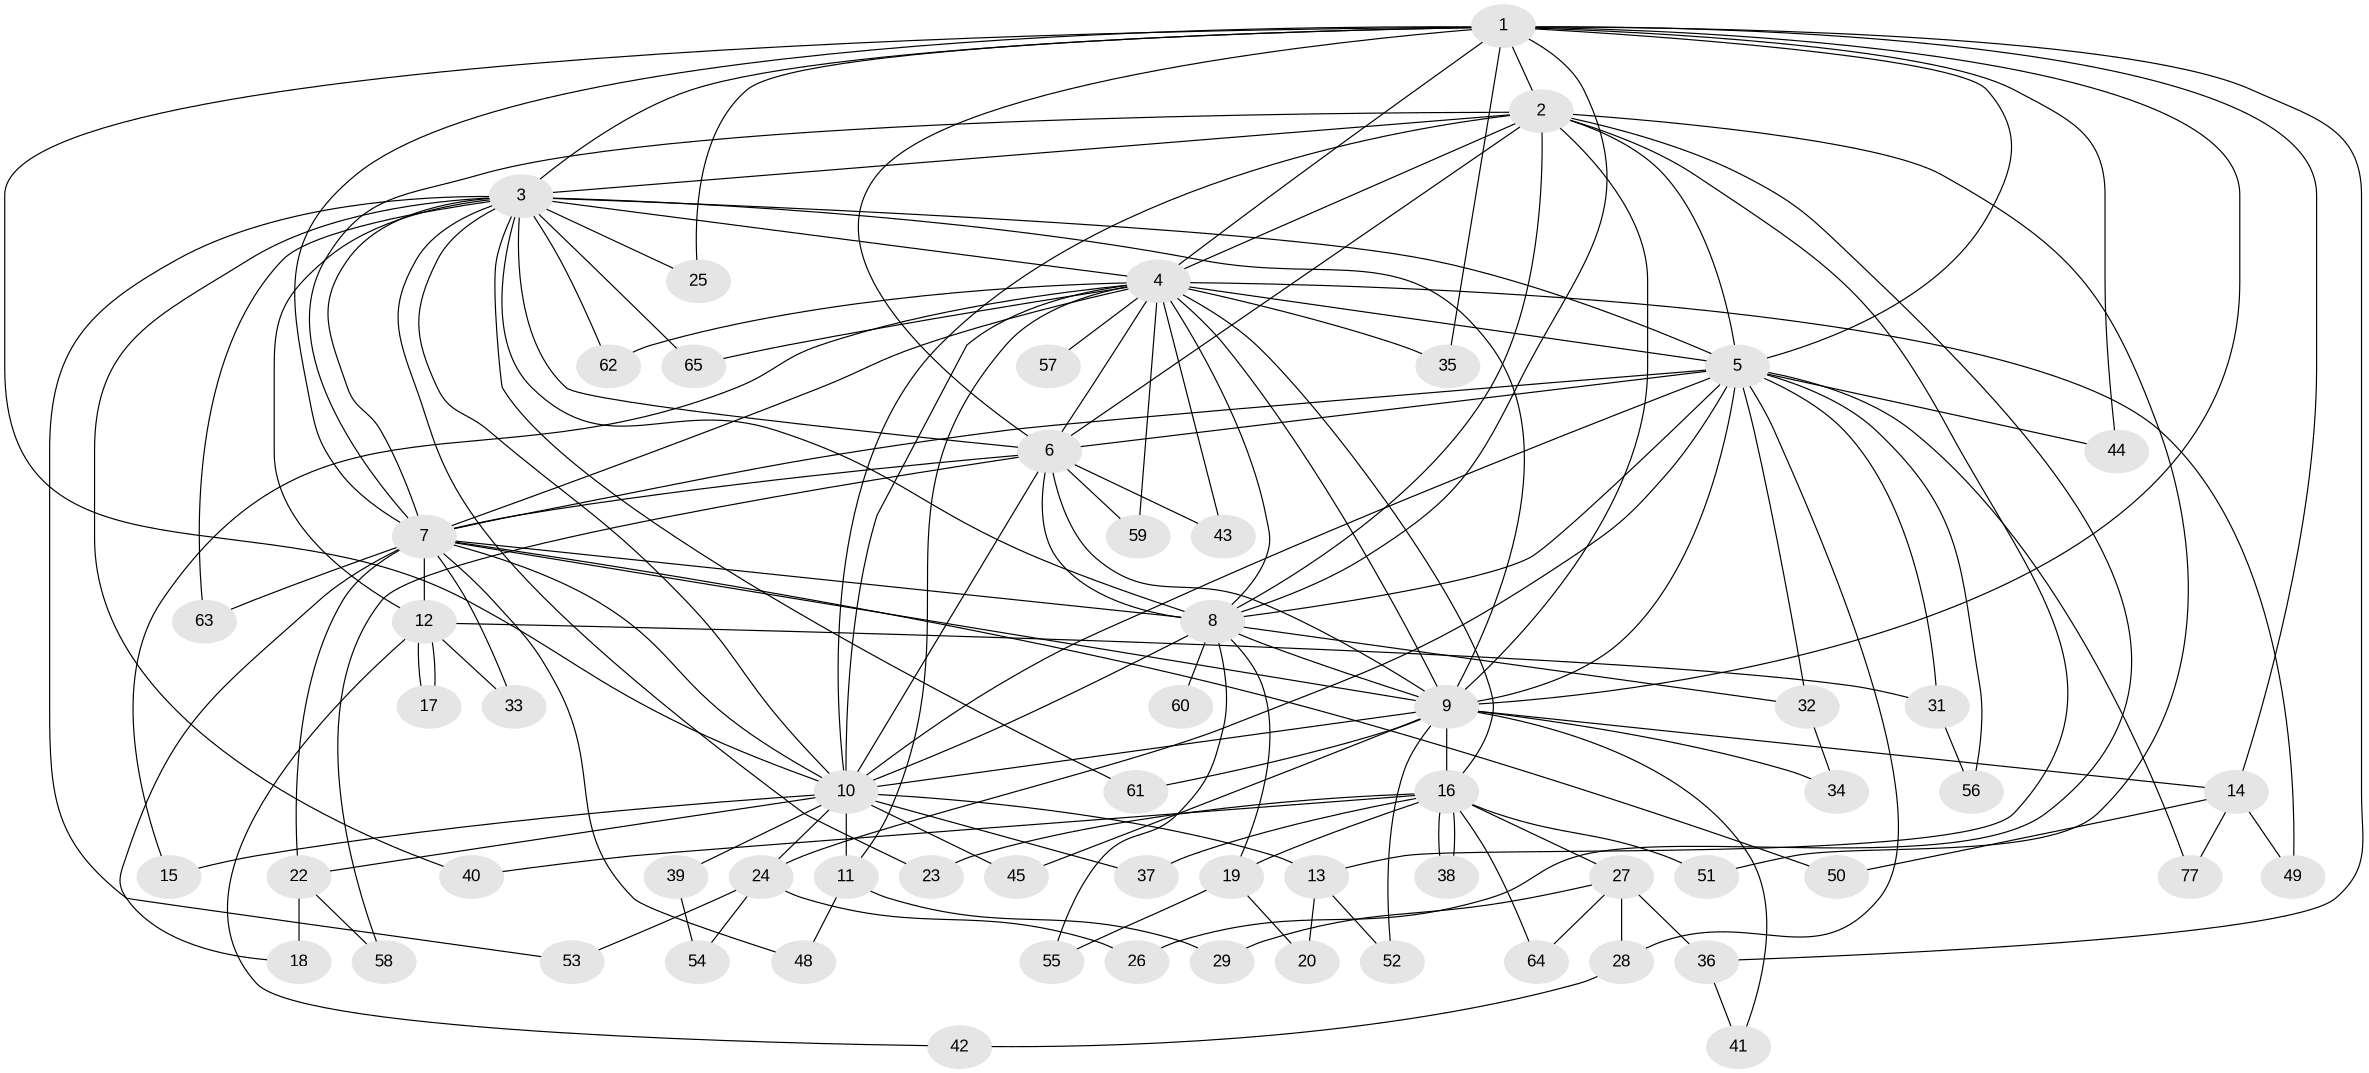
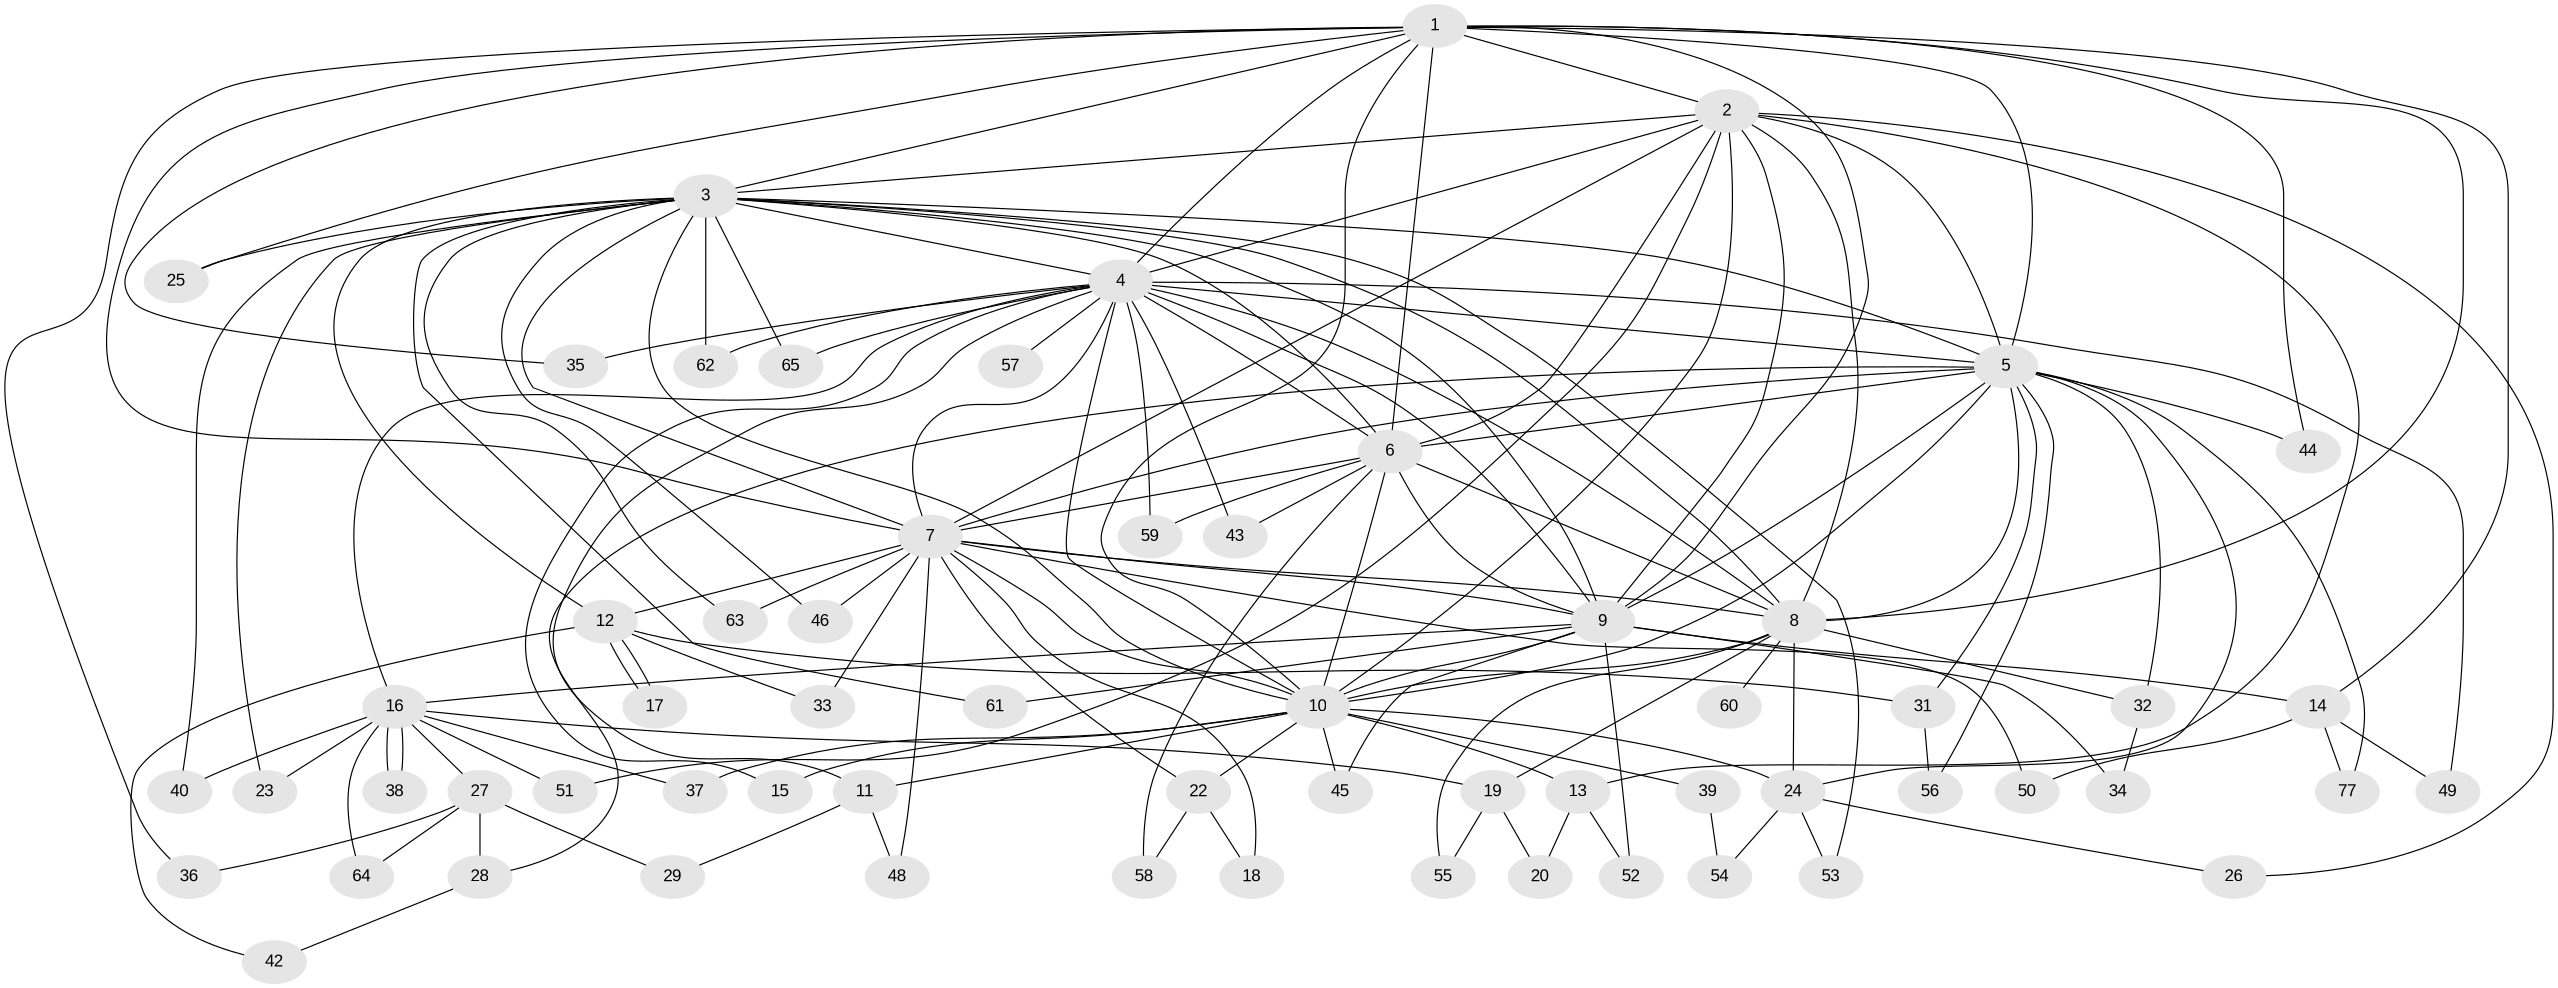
node "46": added
edge "8" -- "9": now "8" -- "24"
node "41": removed
